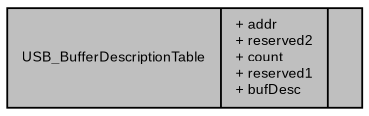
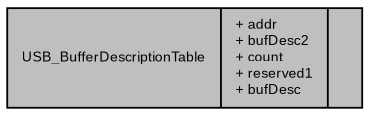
node "USB_BufferDescriptionTable": text "+ reserved2" -> "+ bufDesc2"
